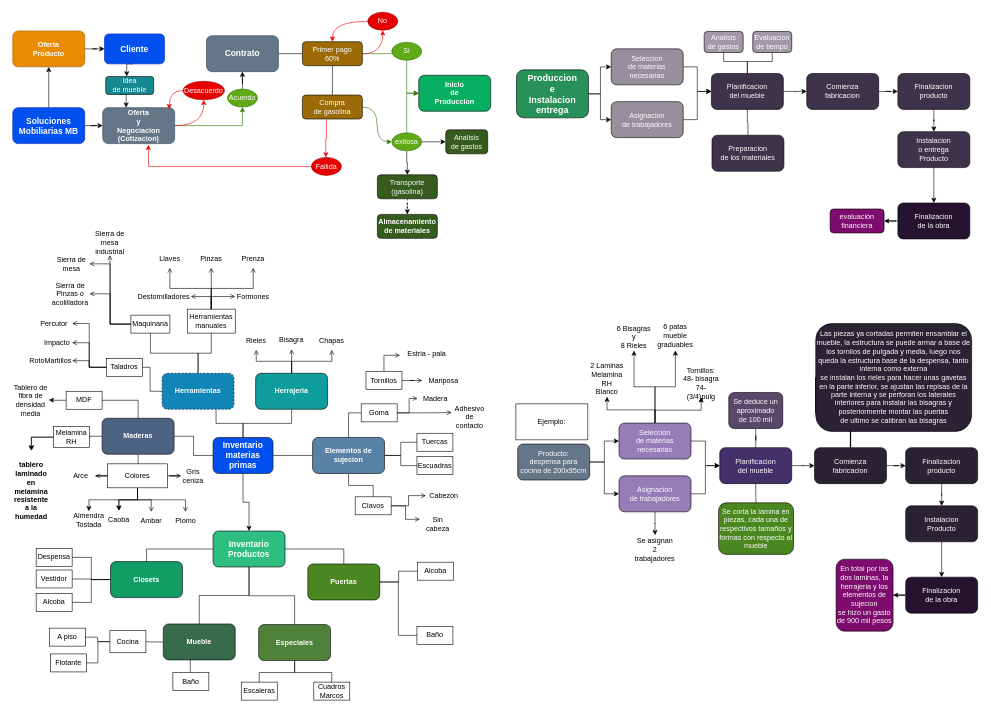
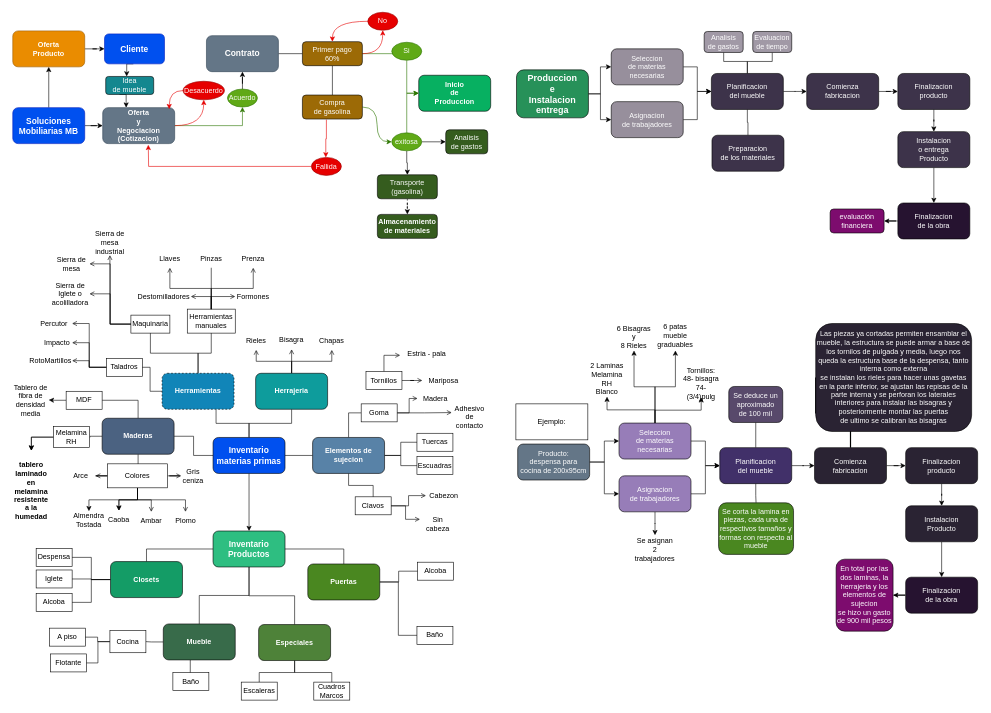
edge "Herramientas manuales" -> "Pinzas": arrowhead open -> none
node "Sierra de Pinzas o acolilladora": label "Sierra de Pinzas o acolilladora" -> "Sierra de Iglete o acolilladora"
node "Se deduce un aproximado de 100 mil": moved (756, 411) -> (756, 405)
node "Inventario materias primas": size 60x36 -> 72x36
node "Vestidor": label "Vestidor" -> "Iglete"
